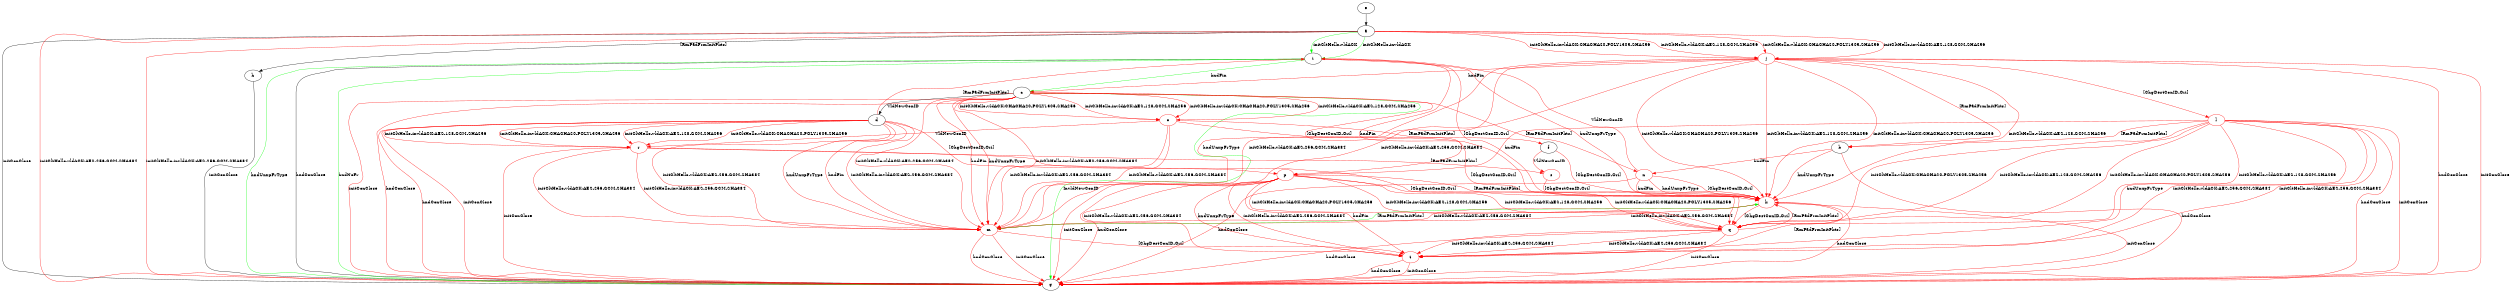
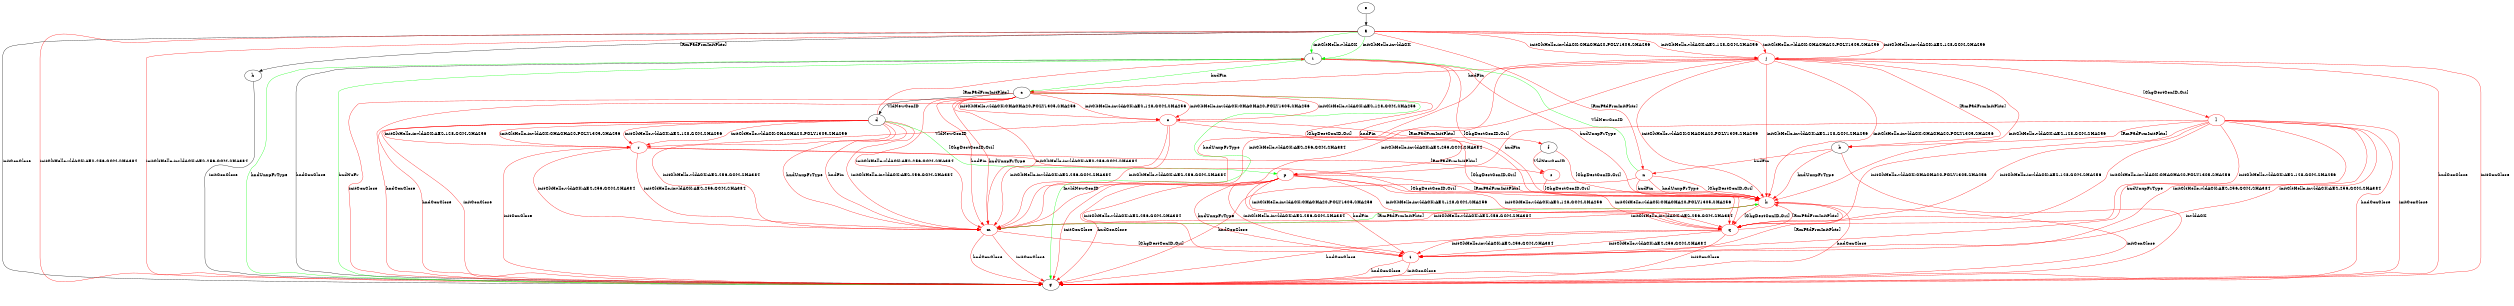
edge "n" -> "i": color red -> green
edge "c" -> "n": now "a" -> "n"
edge "d" -> "p": color red -> green
edge "b" -> "g": label "hndConClose " -> "invldACK "
